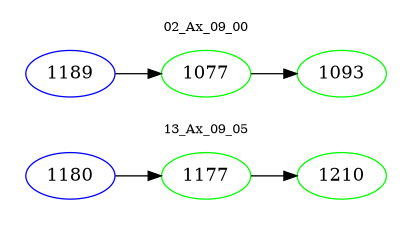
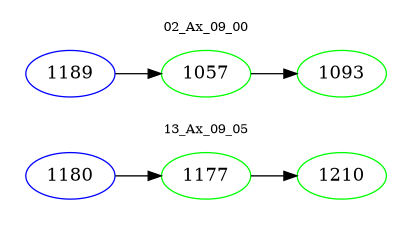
node "1077": label "1077" -> "1057"
